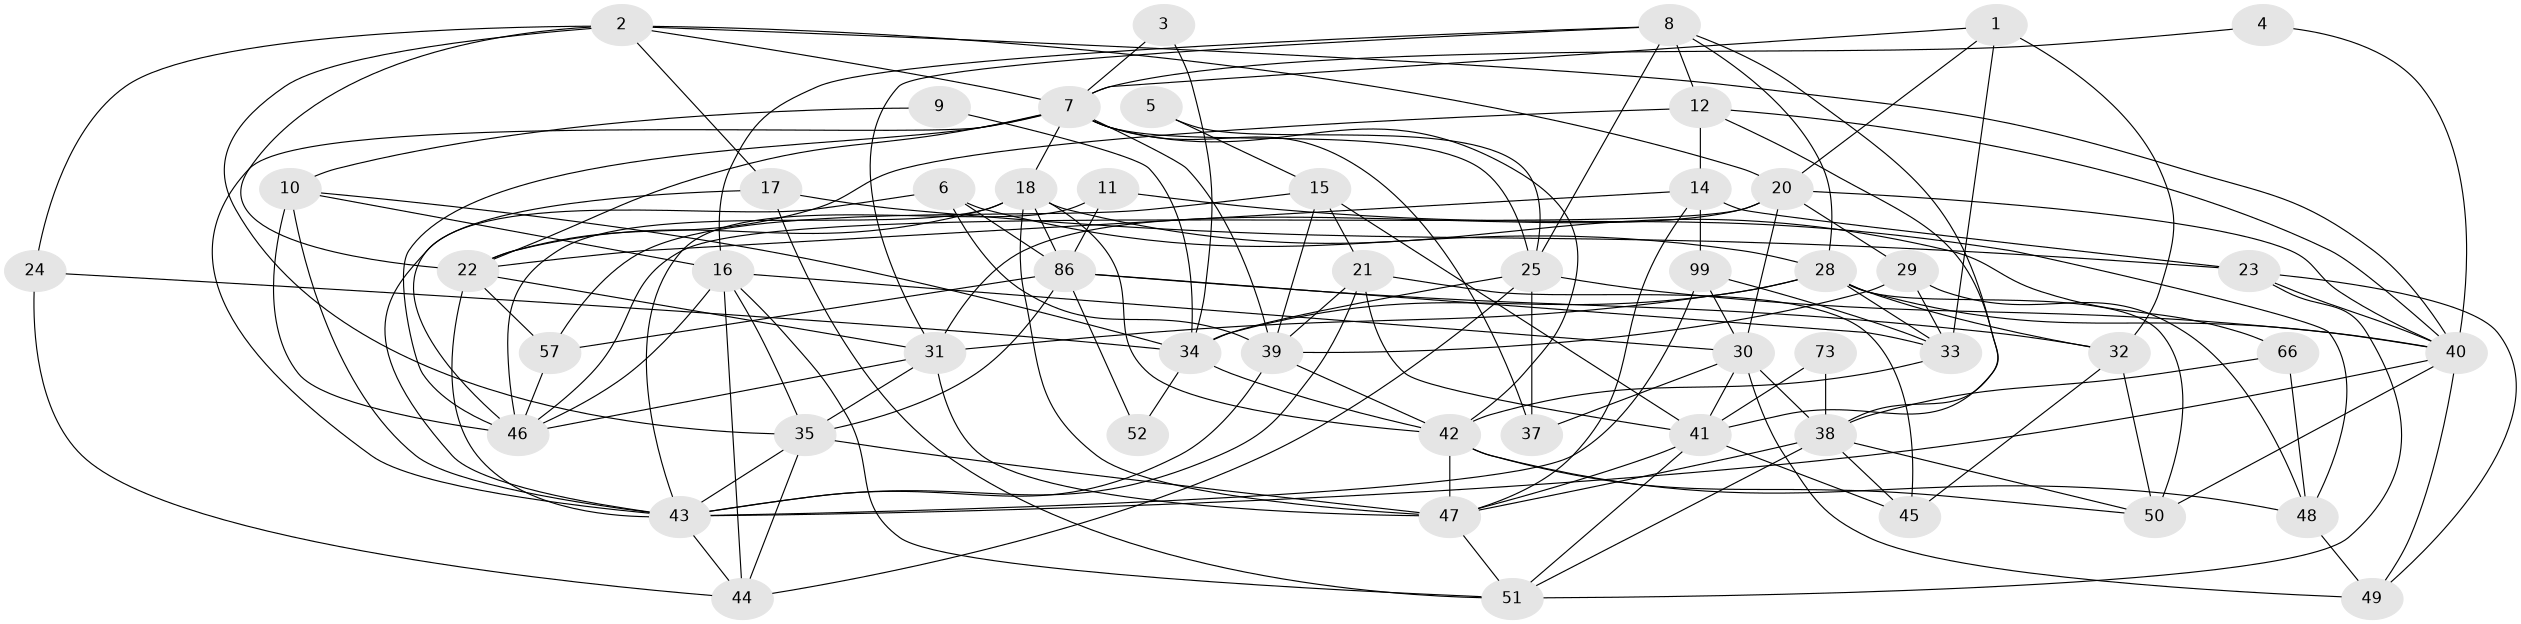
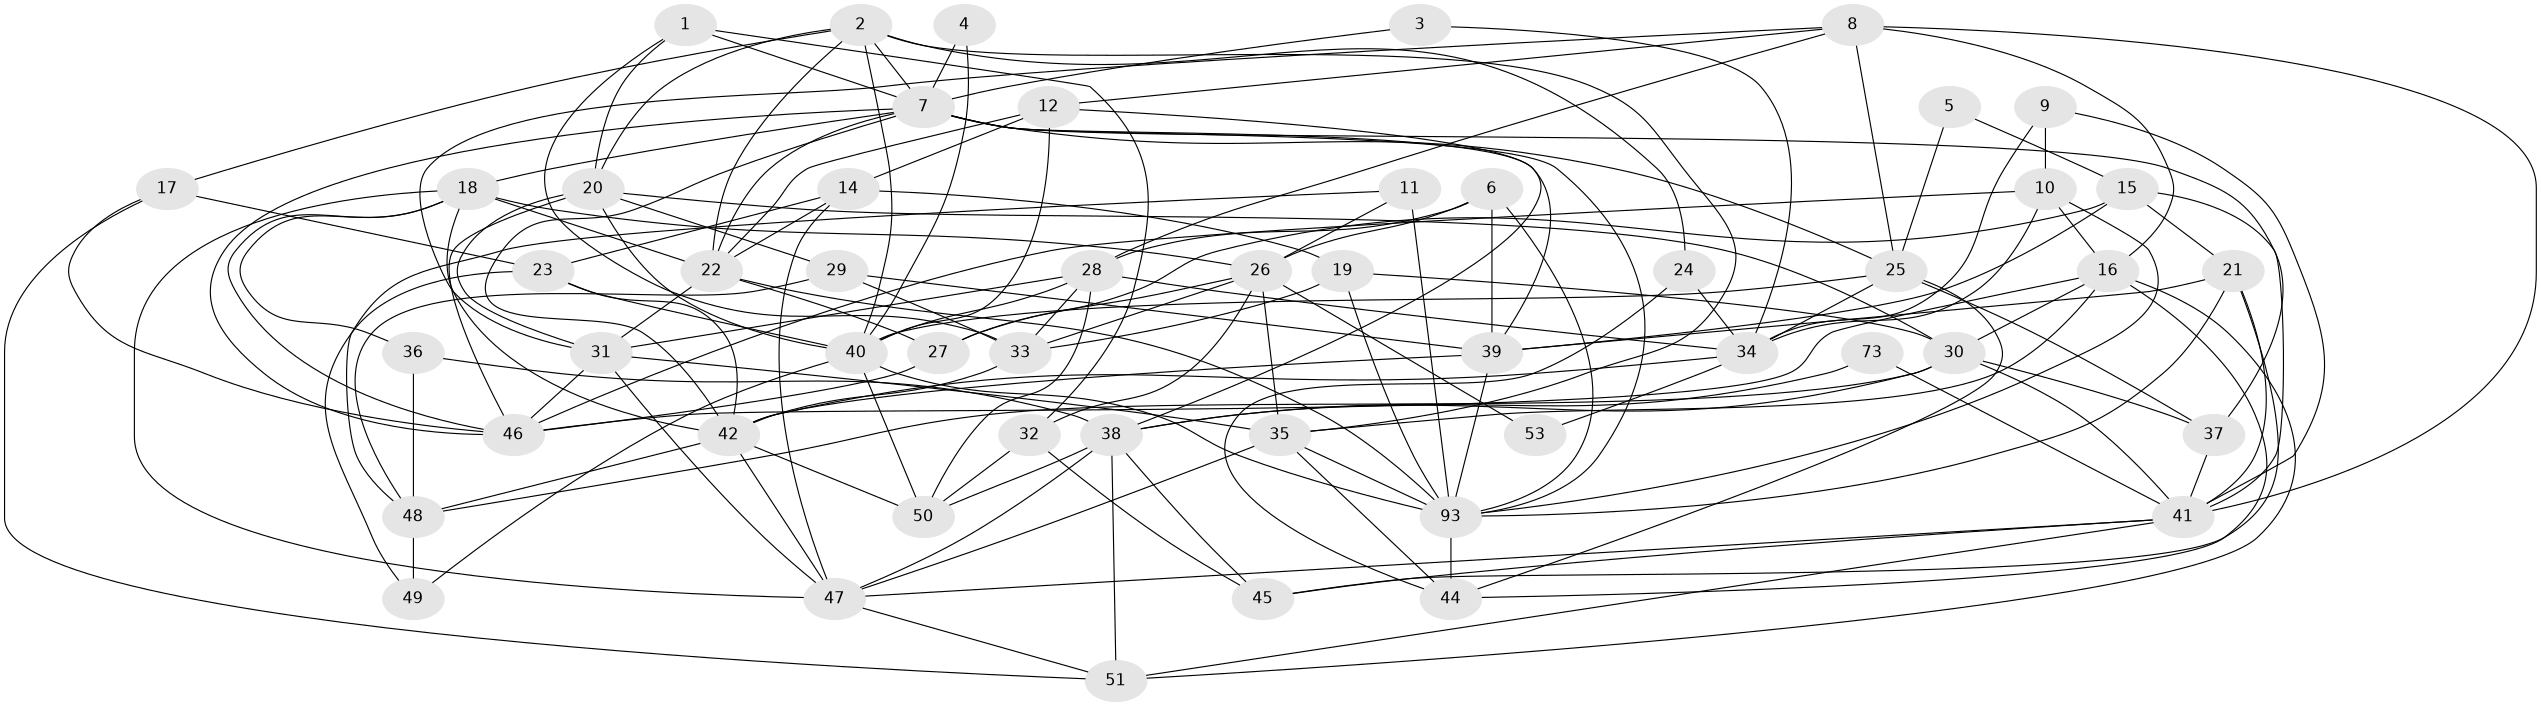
node "86": label "86" -> "26"
node "99": label "99" -> "19"
edge "9" -- "41": added
edge "28" -- "32": removed
node "57": label "57" -> "27"
node "66": label "66" -> "36"
node "52": label "52" -> "53"
edge "37" -- "41": added
node "43": label "43" -> "93"
edge "30" -- "49": now "30" -- "48"
edge "23" -- "51": now "23" -- "42"
